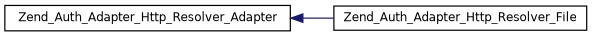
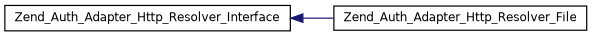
node "Zend_Auth_Adapter_Http_Resolver_Adapter": label "Zend_Auth_Adapter_Http_Resolver_Adapter" -> "Zend_Auth_Adapter_Http_Resolver_Interface"
